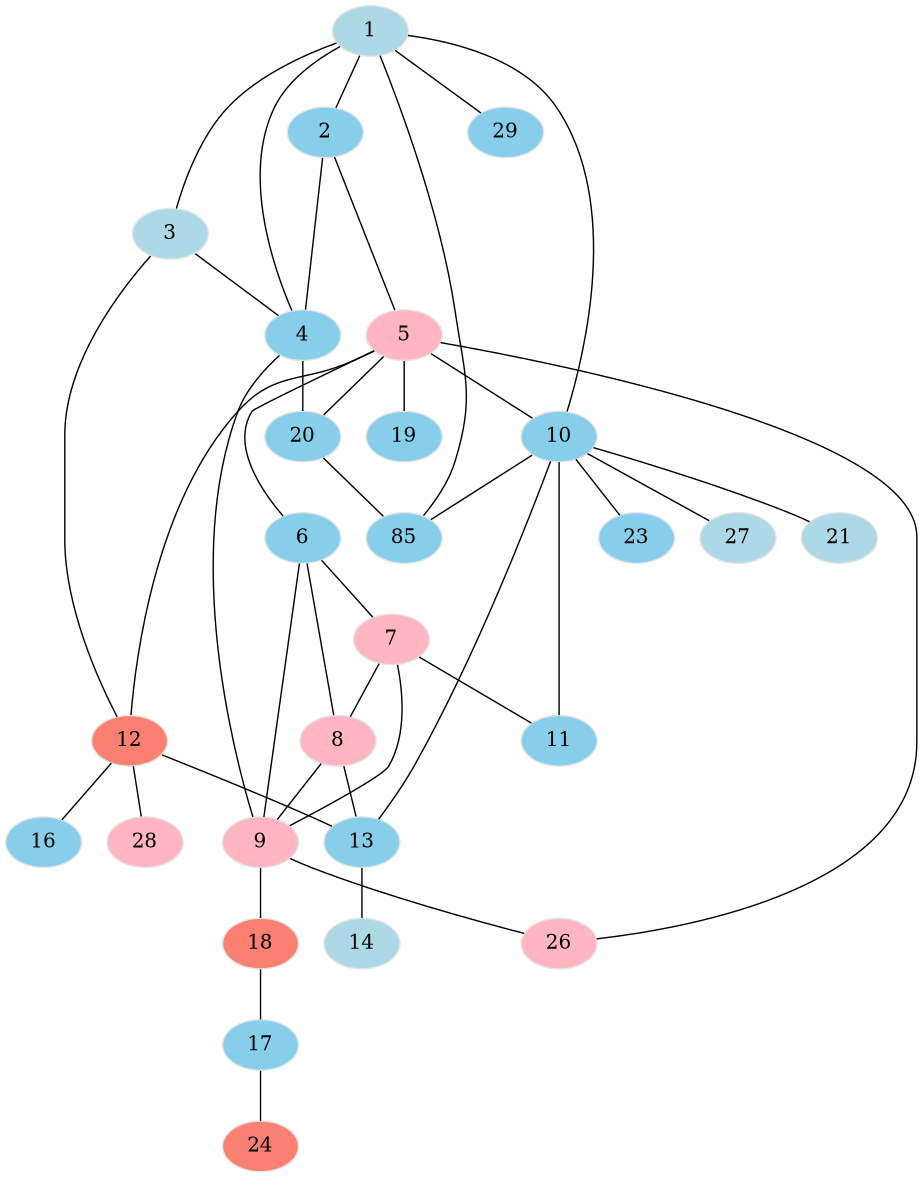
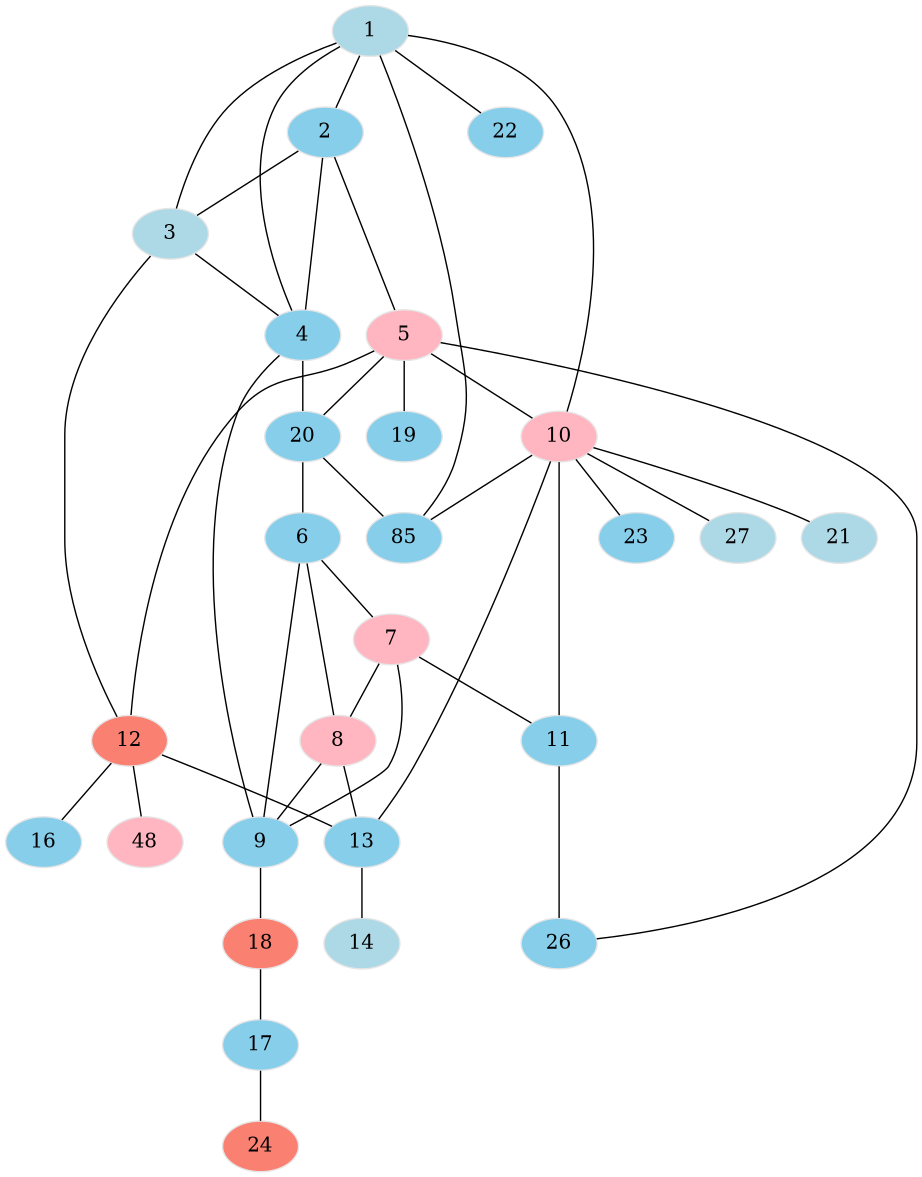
node "29": label "29" -> "22"
edge "2" -- "3": added
edge "5" -- "6": now "20" -- "6"
node "10": fillcolor skyblue -> lightpink
node "28": label "28" -> "48"
node "9": fillcolor lightpink -> skyblue
edge "9" -- "26": now "11" -- "26"
node "26": fillcolor lightpink -> skyblue
